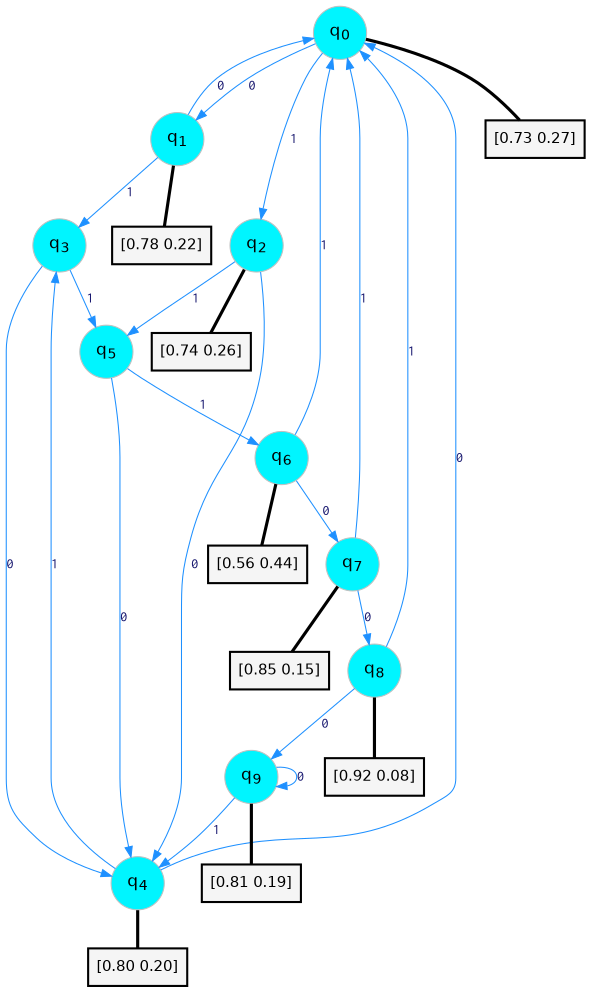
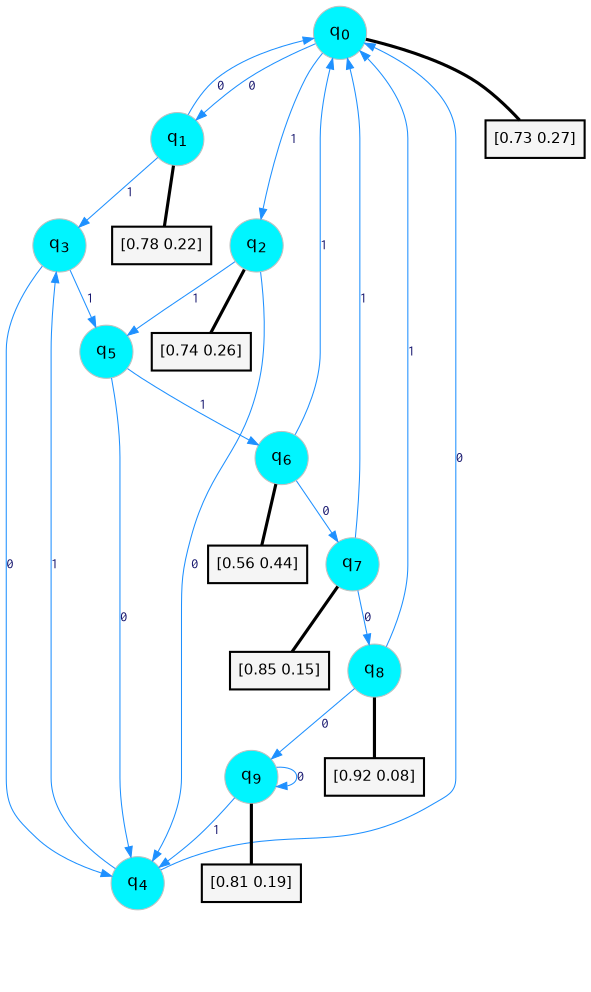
node "[0.80 0.20]": removed
